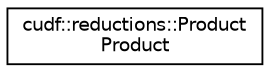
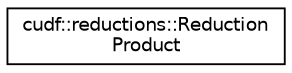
node "cudf::reductions::Product Product": label "cudf::reductions::Product Product" -> "cudf::reductions::Reduction Product"
